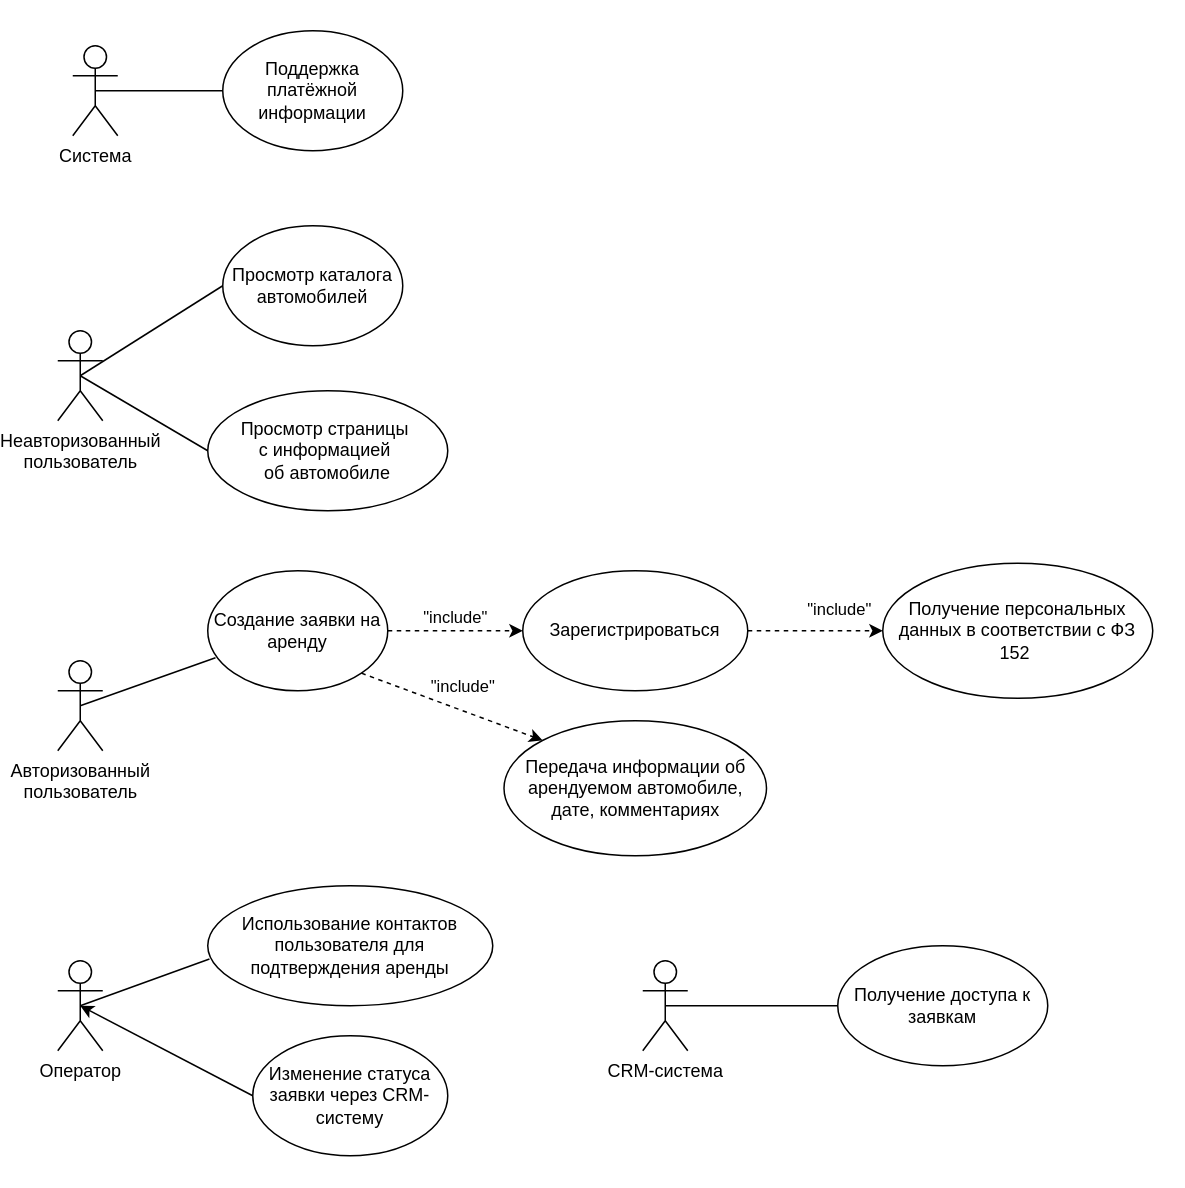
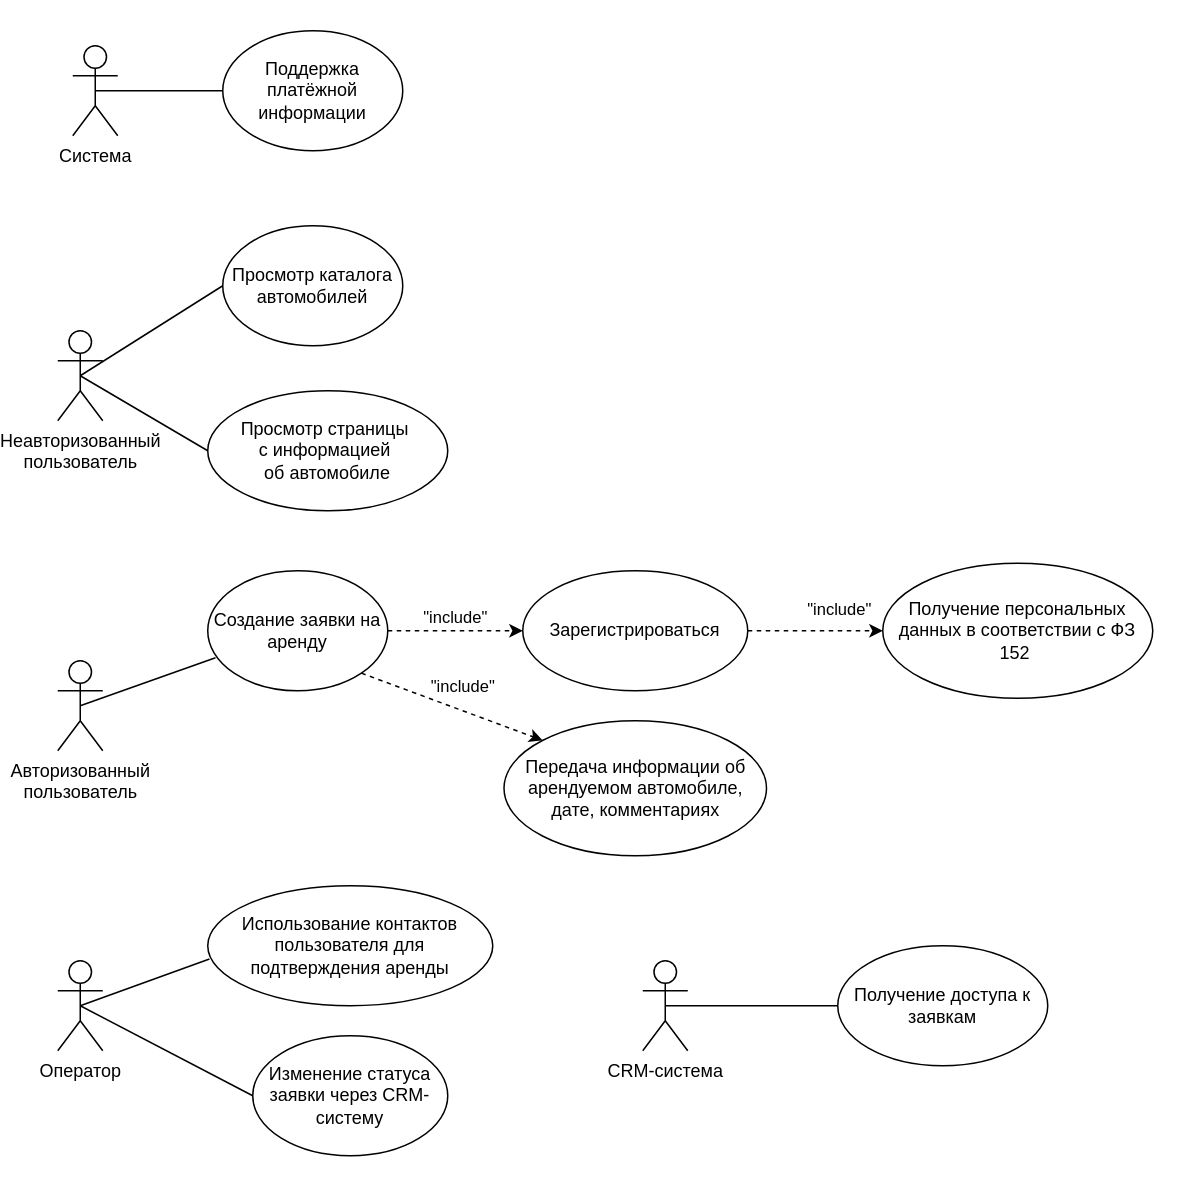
edge "Изменение статуса заявки через CRM-систему" -> "Оператор": arrowhead classic -> none
